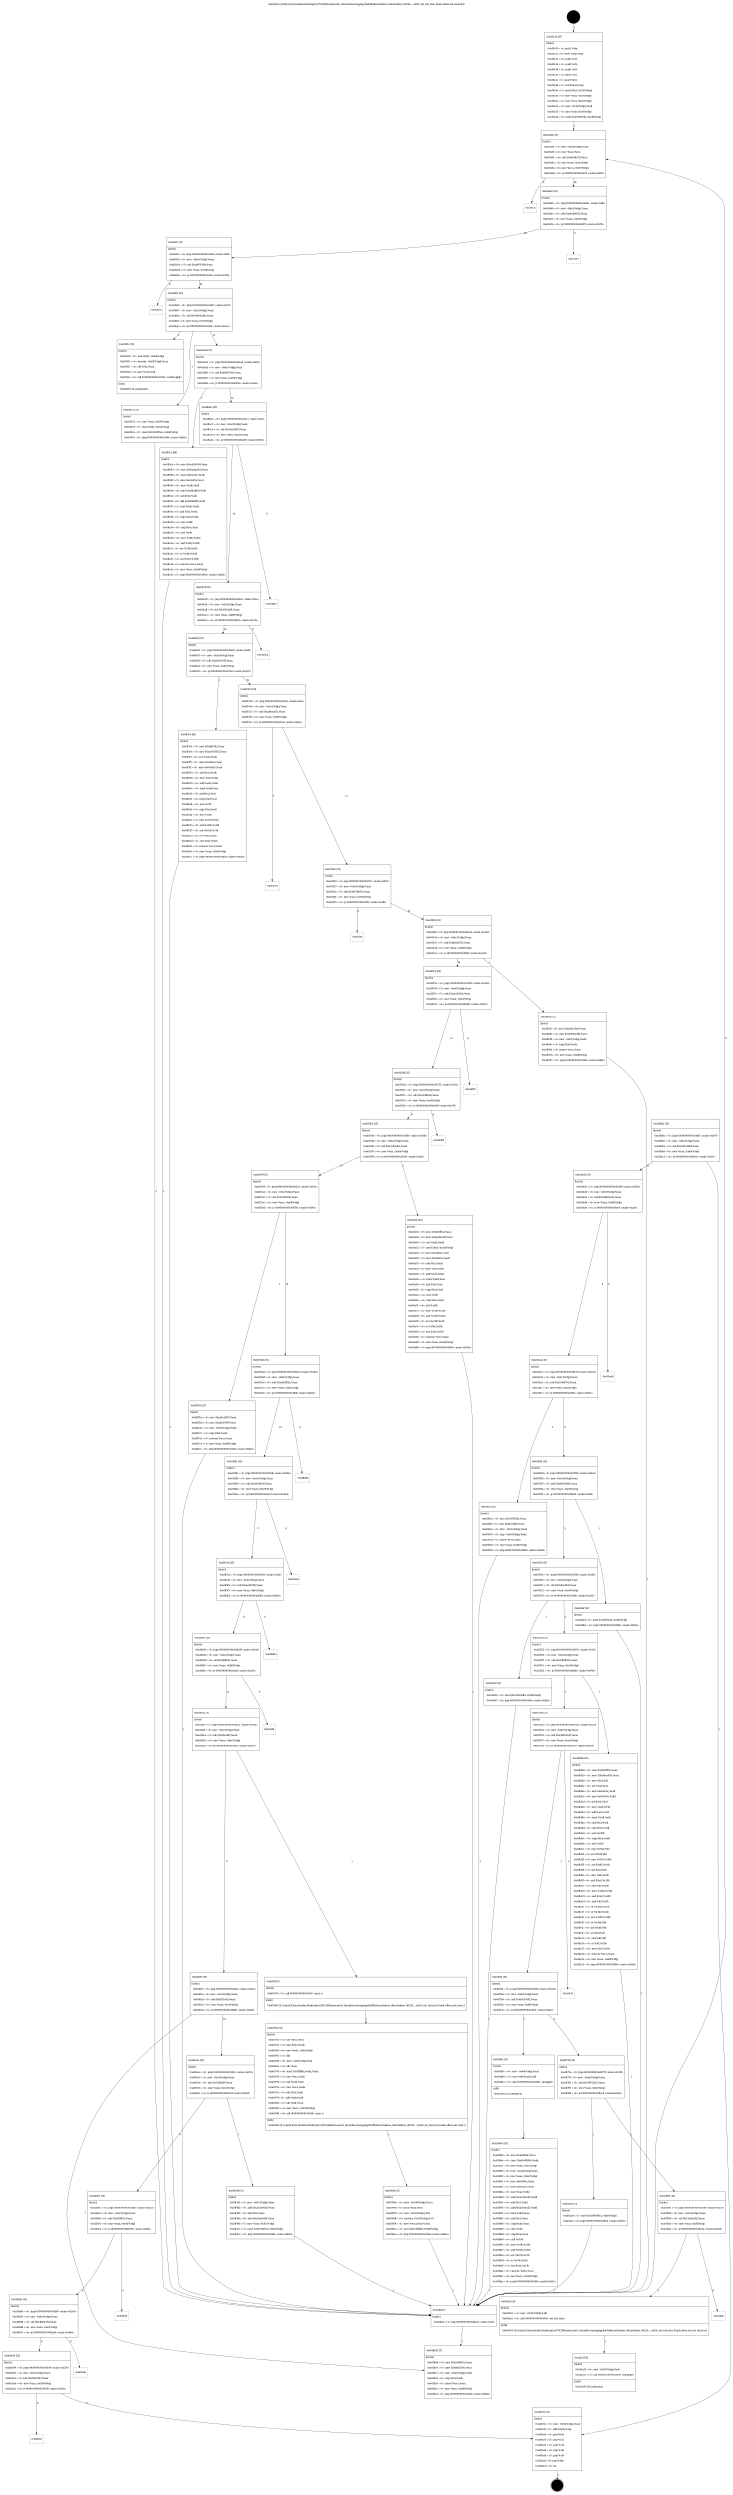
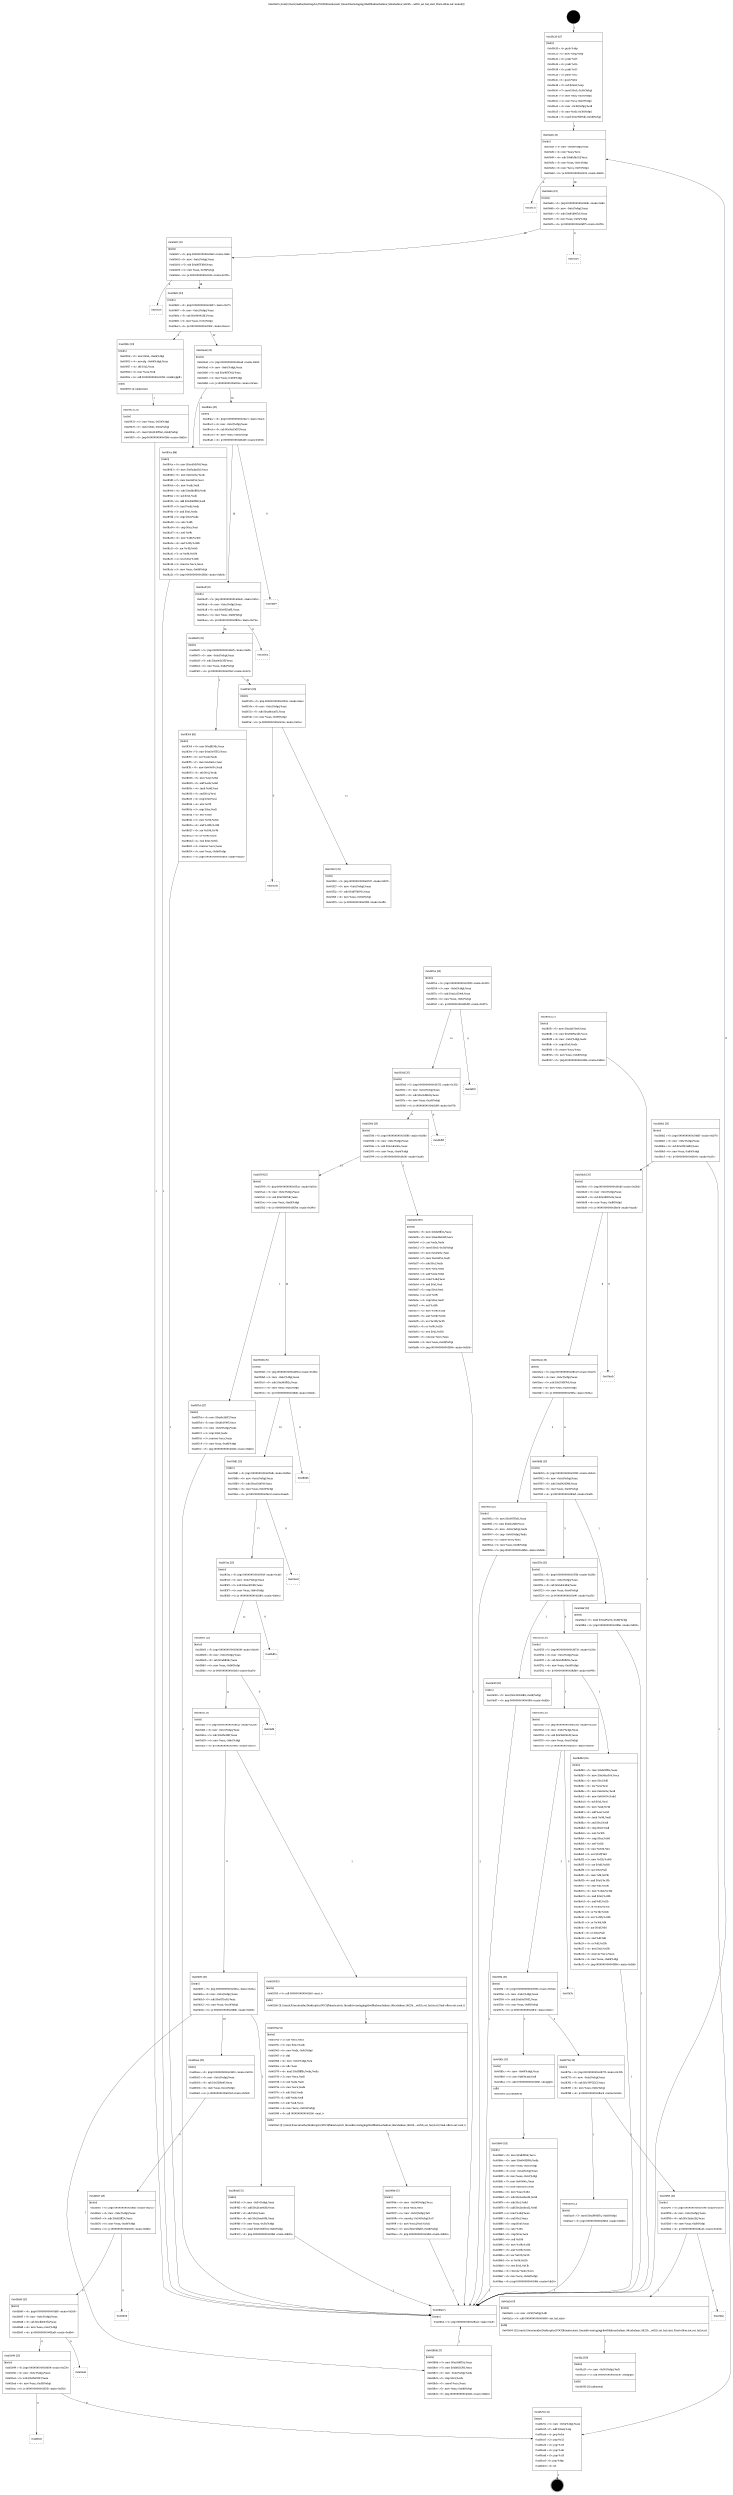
edge "0x401492 [22]" -> "0x401923 [23]": now "0x40190c [23]" -> "0x401923 [23]"
node "0x401f19": removed
node "0x40153b [25]": removed
edge "0x40164e [25]" -> "0x4019af [31]": now "0x401635 [25]" -> "0x4019af [31]"
edge "0x401f46 [5]" -> "0x4018bb [27]": reversed
